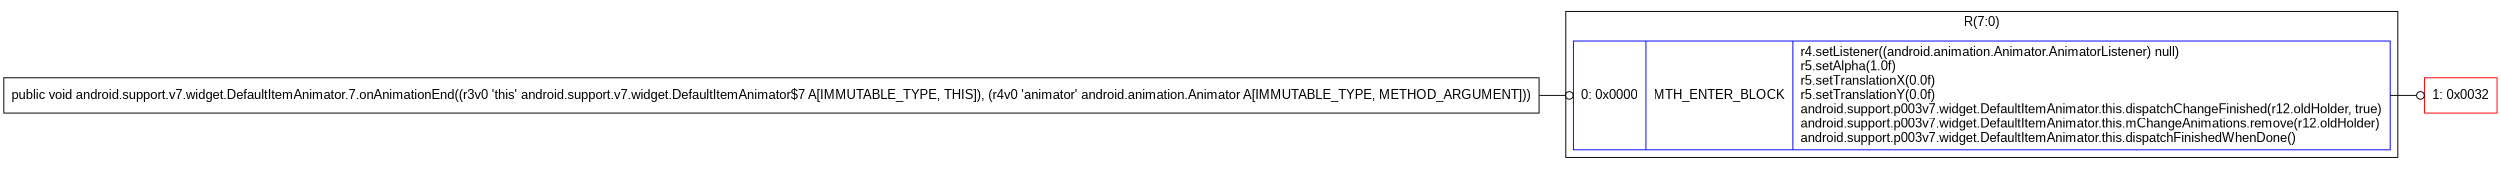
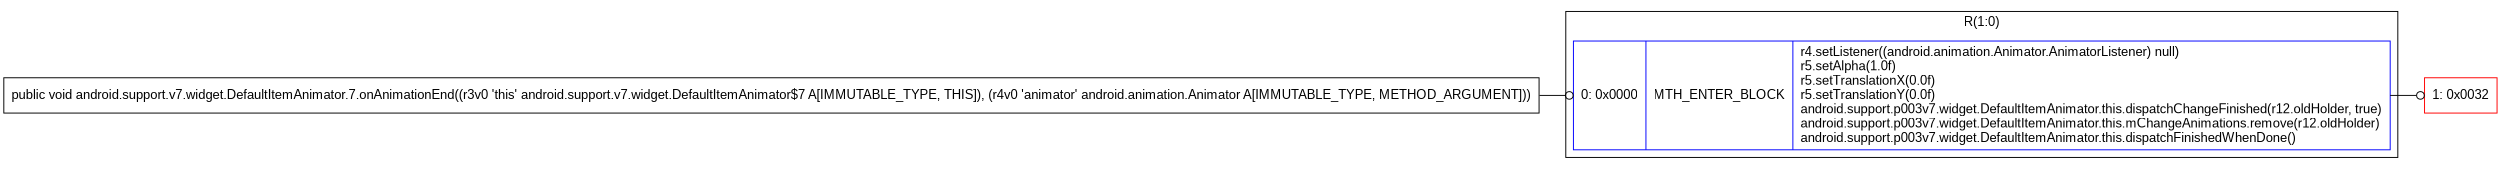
cluster "R(7:0)": label "R(7:0)" -> "R(1:0)"
